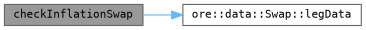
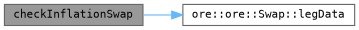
node "ore::data::Swap::legData": label "ore::data::Swap::legData" -> "ore::ore::Swap::legData"
